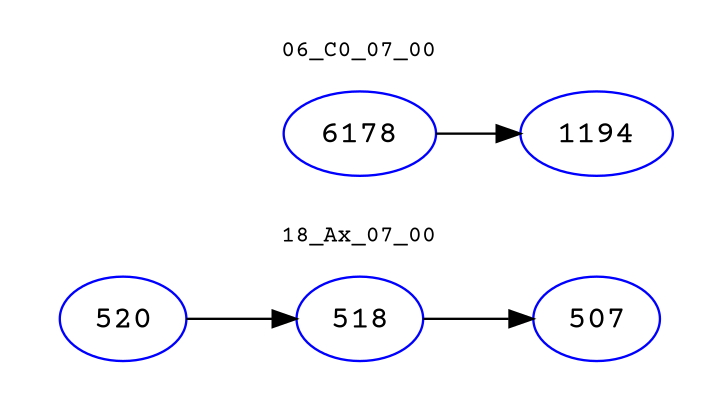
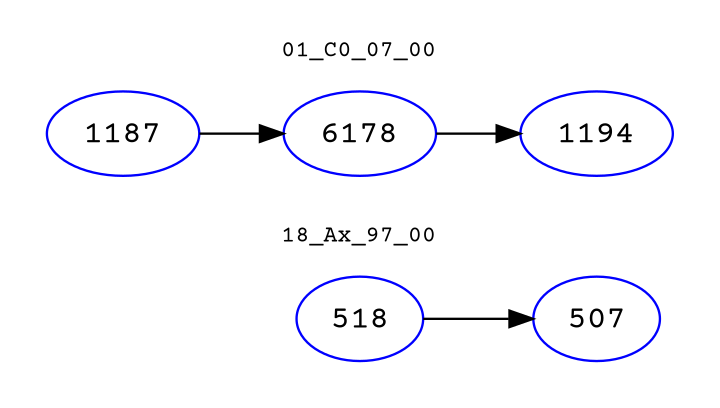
cluster "06_C0_07_00": label "06_C0_07_00" -> "01_C0_07_00"
node "1187": added
cluster "18_Ax_07_00": label "18_Ax_07_00" -> "18_Ax_97_00"
node "520": removed
